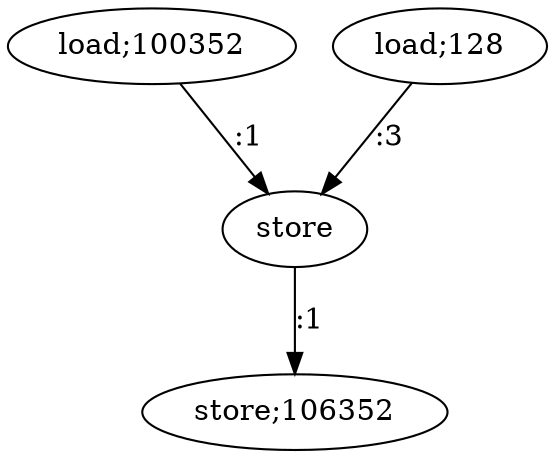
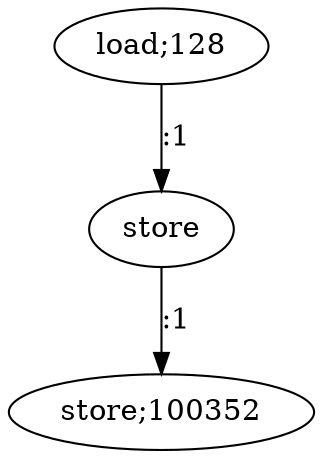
node "load;100352": removed
edge "load;128" -> "store": label ":3" -> ":1"
node "store;106352": label "store;106352" -> "store;100352"
